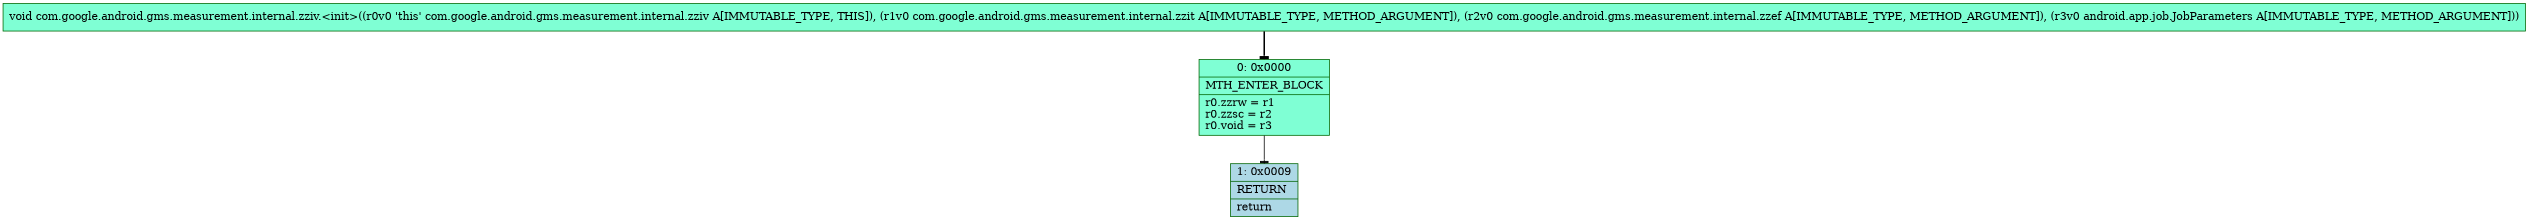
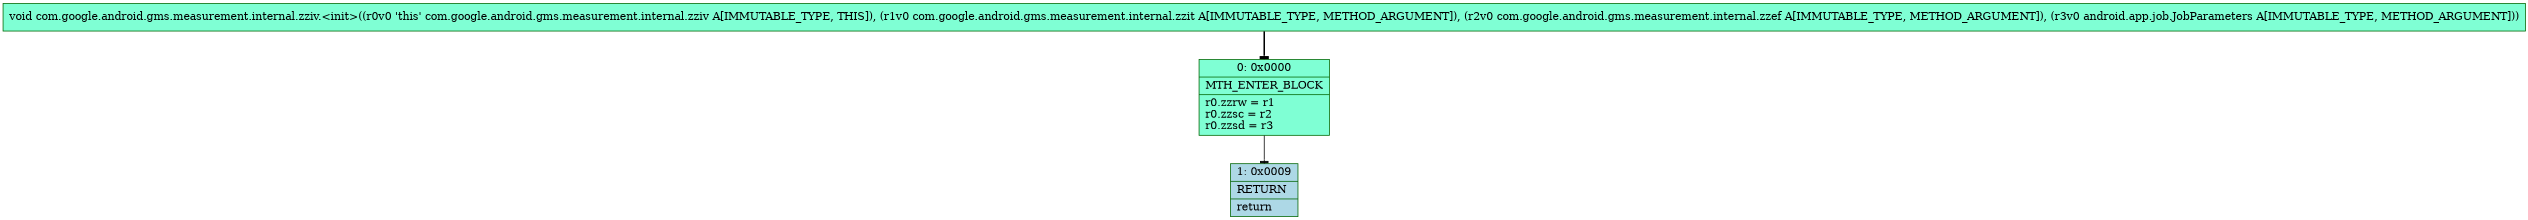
node "0: 0x0000": text "r0.void = r3" -> "r0.zzsd = r3"
